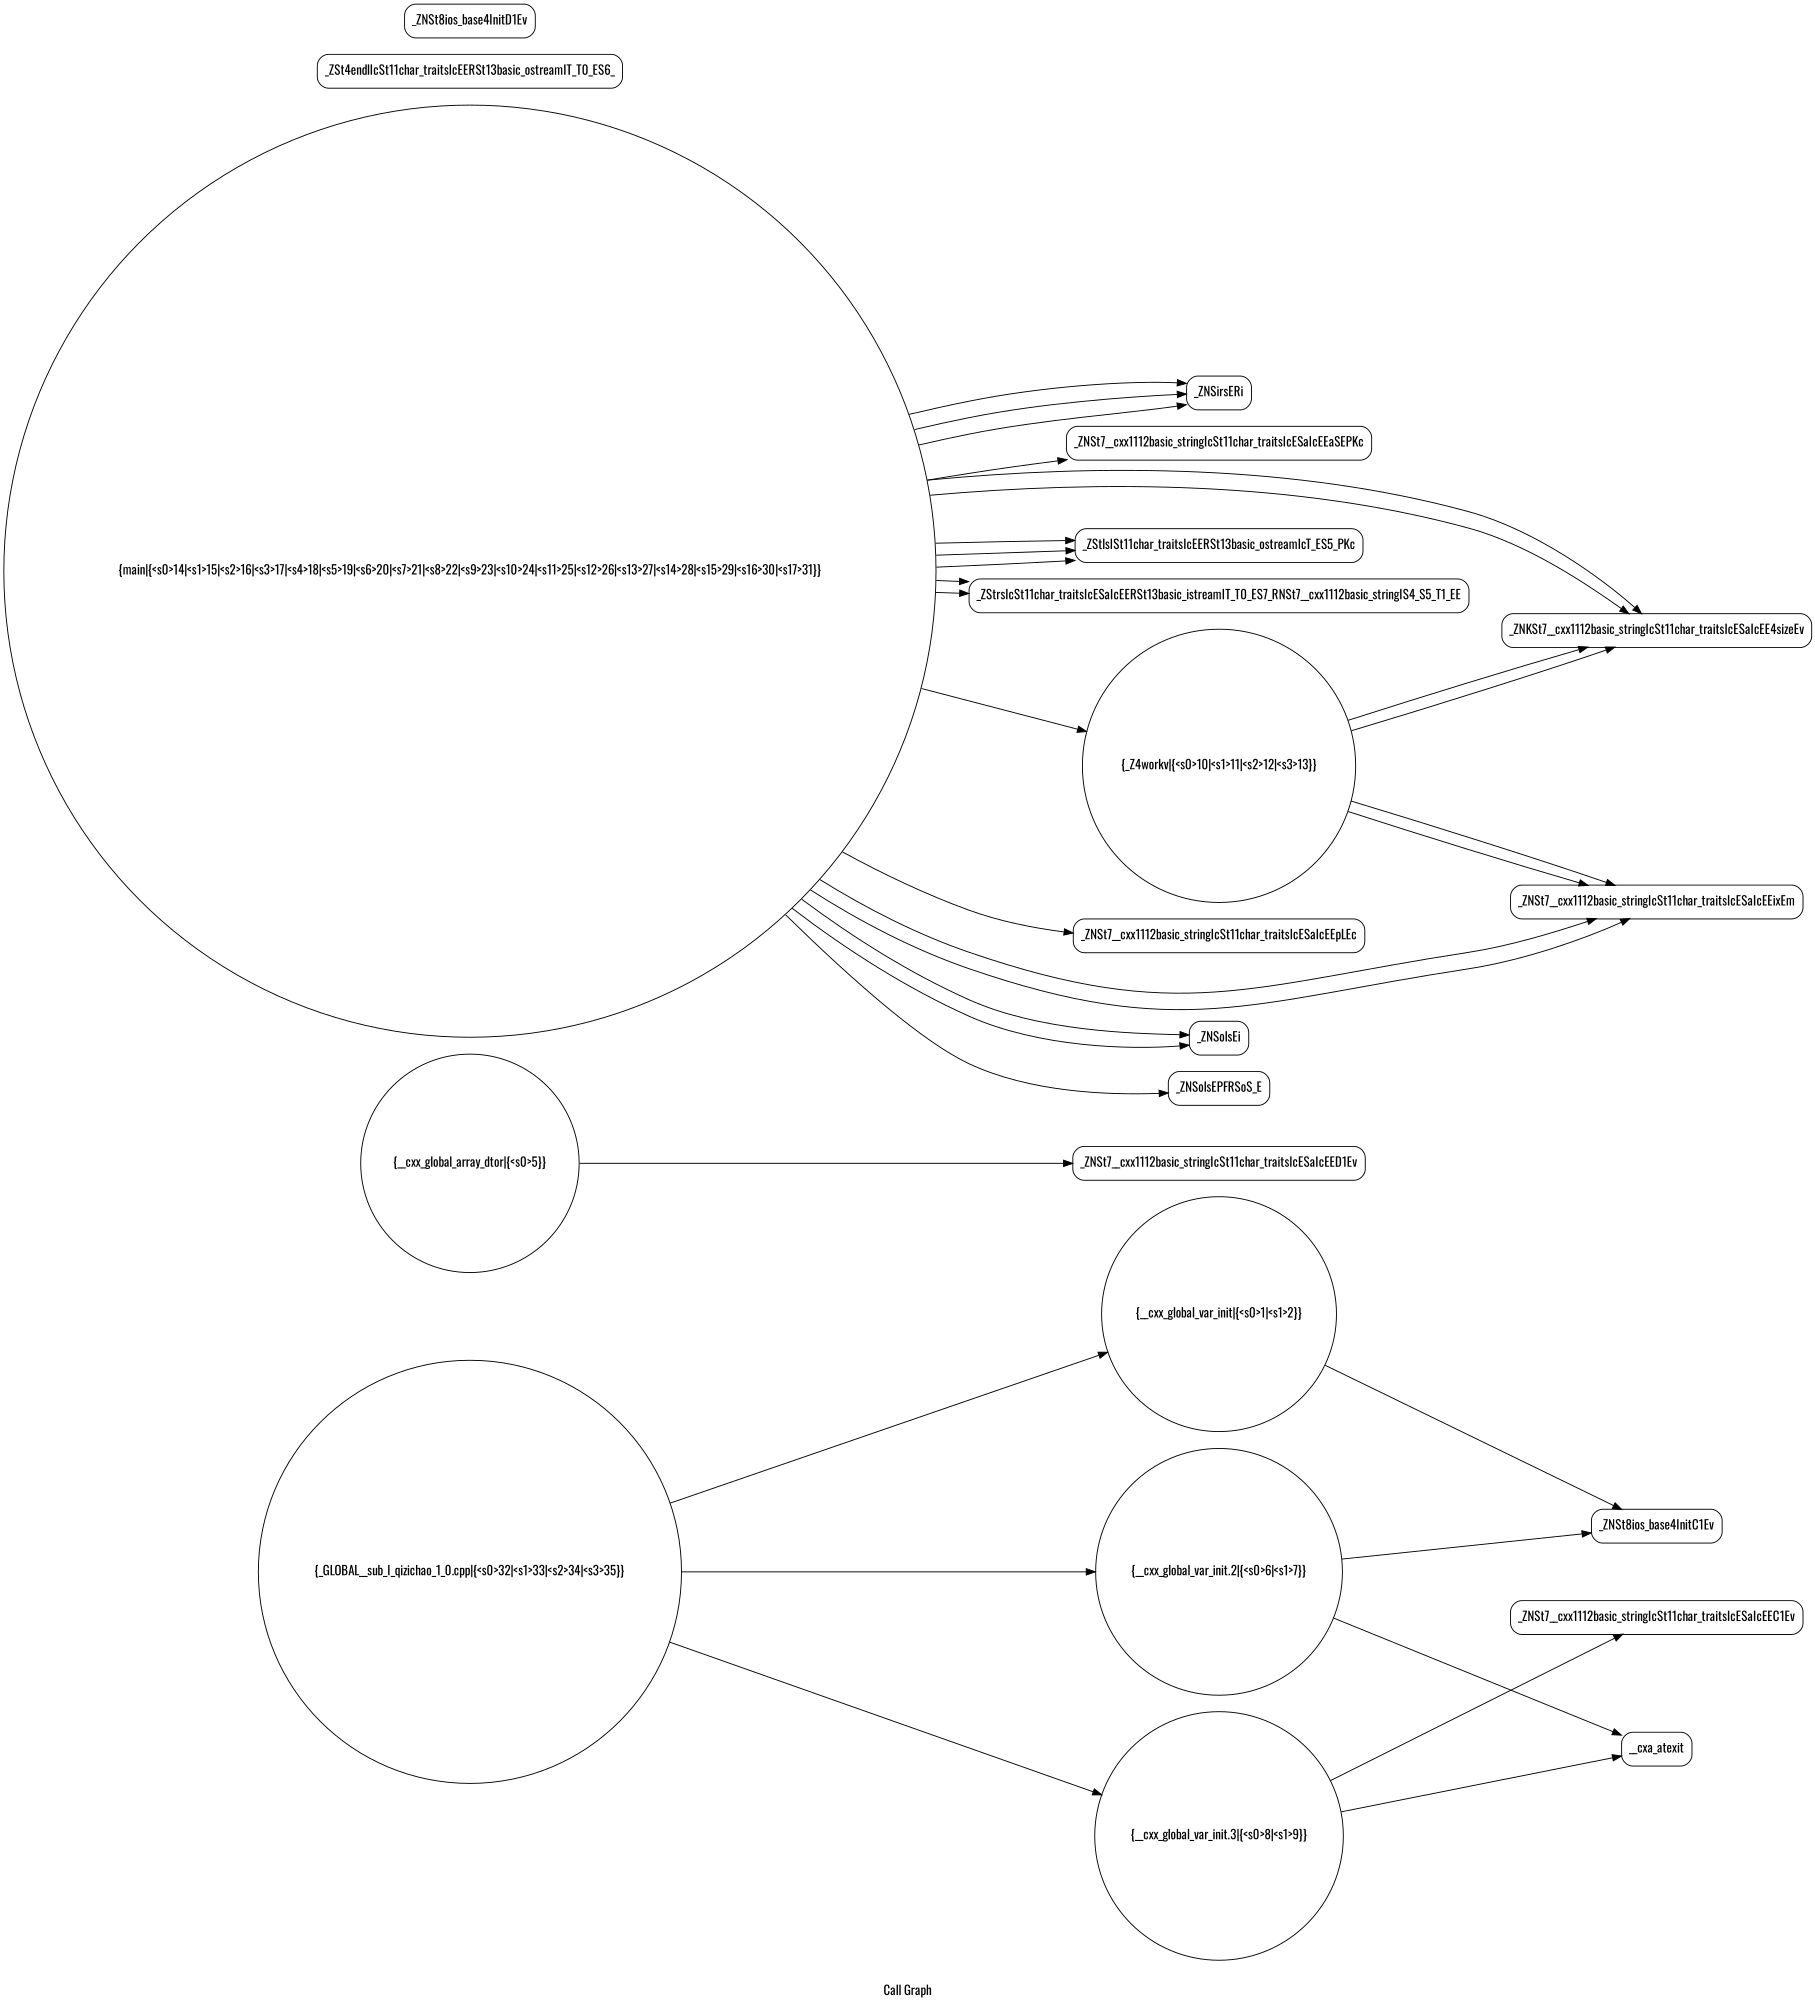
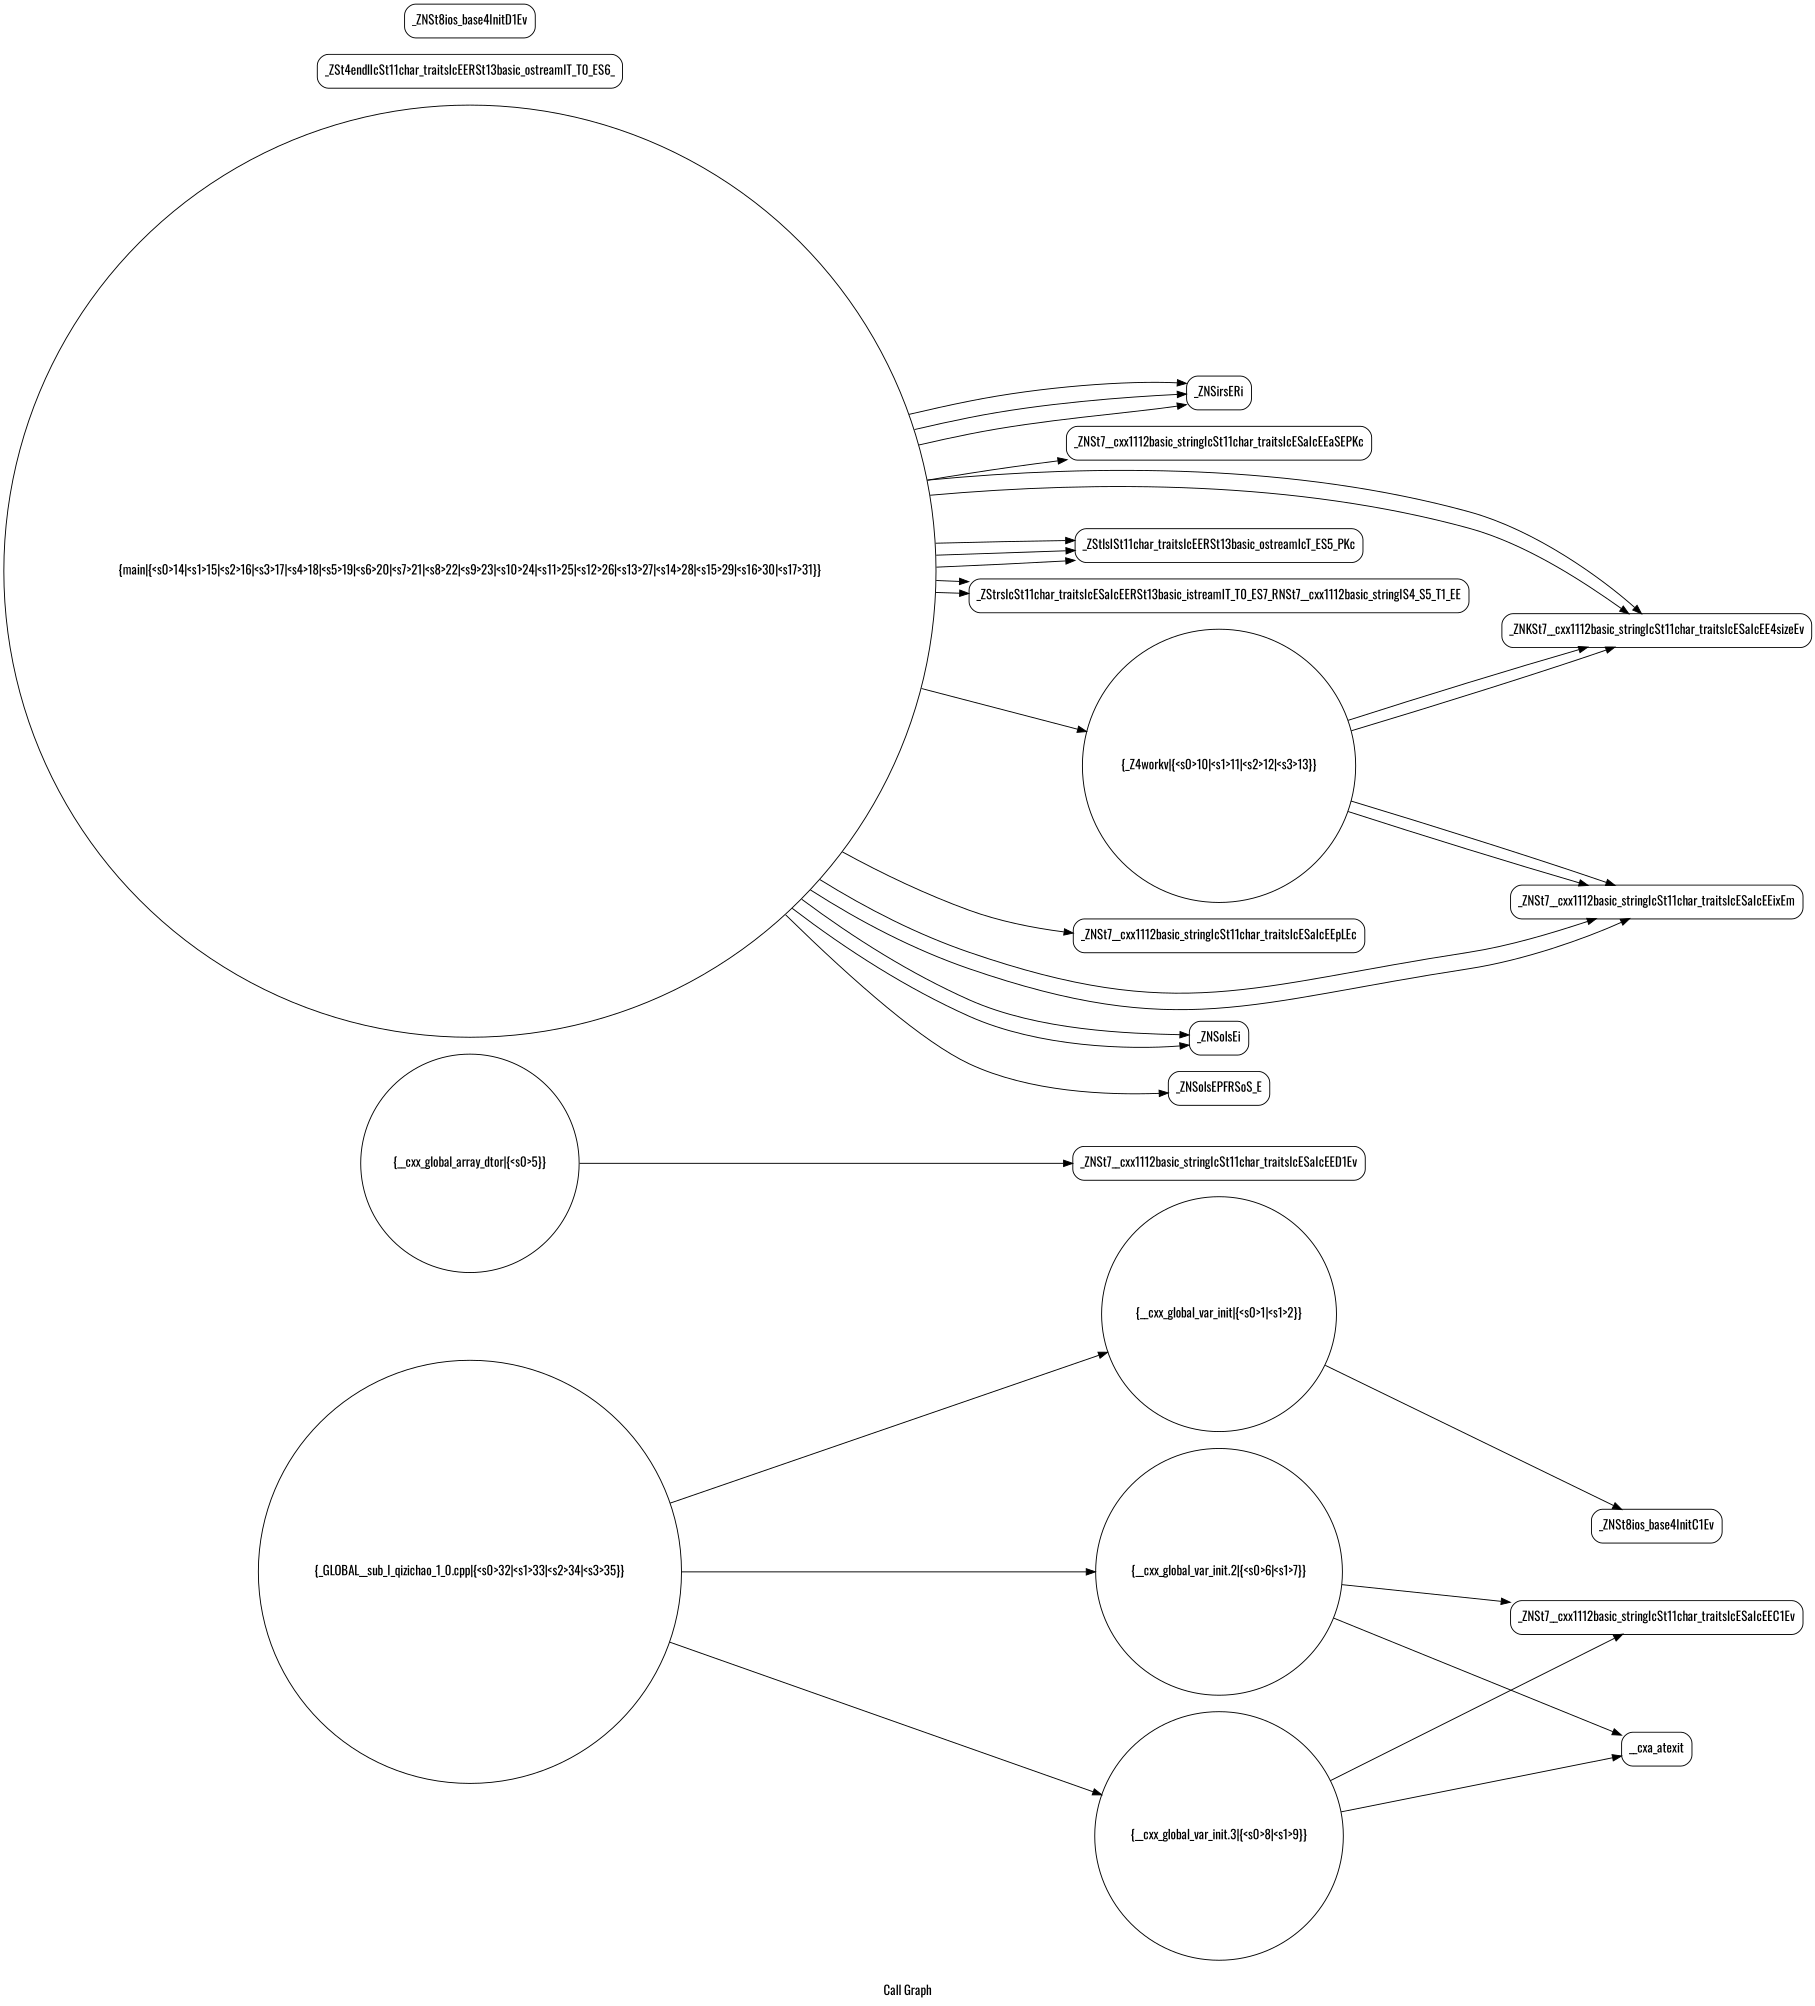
edge "{__cxx_global_var_init.2|{<s0>6|<s1>7}}" -> "_ZNSt8ios_base4InitC1Ev": now "{__cxx_global_var_init.2|{<s0>6|<s1>7}}" -> "_ZNSt7__cxx1112basic_stringIcSt11char_traitsIcESaIcEEC1Ev"
